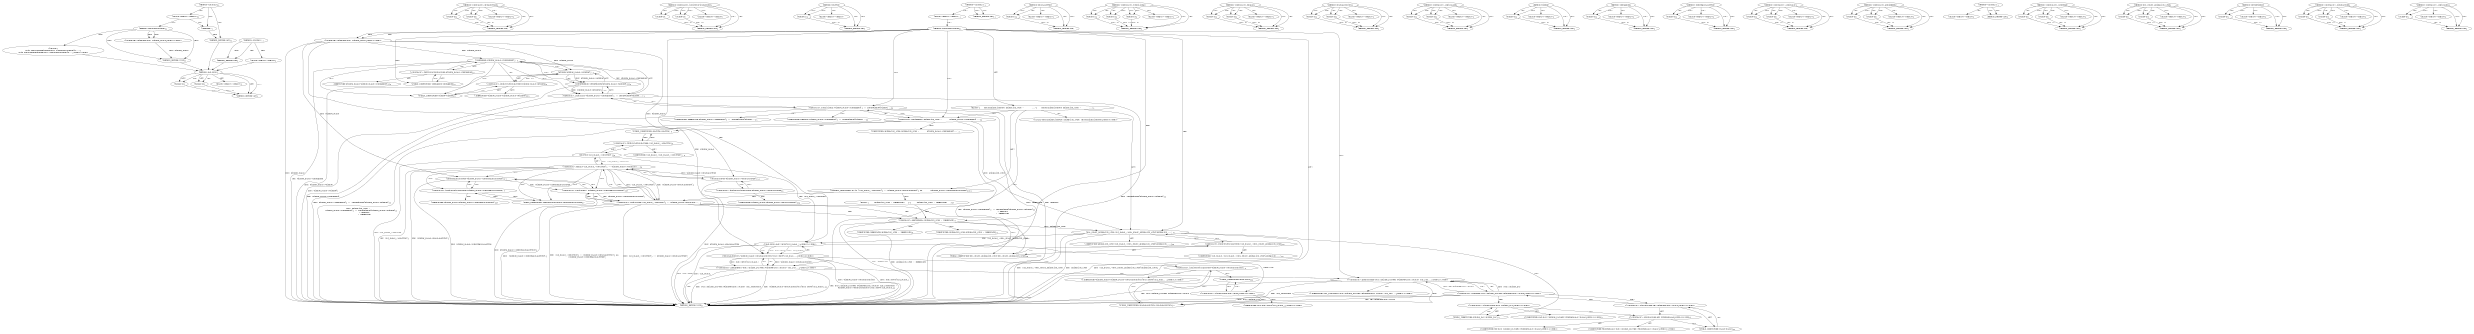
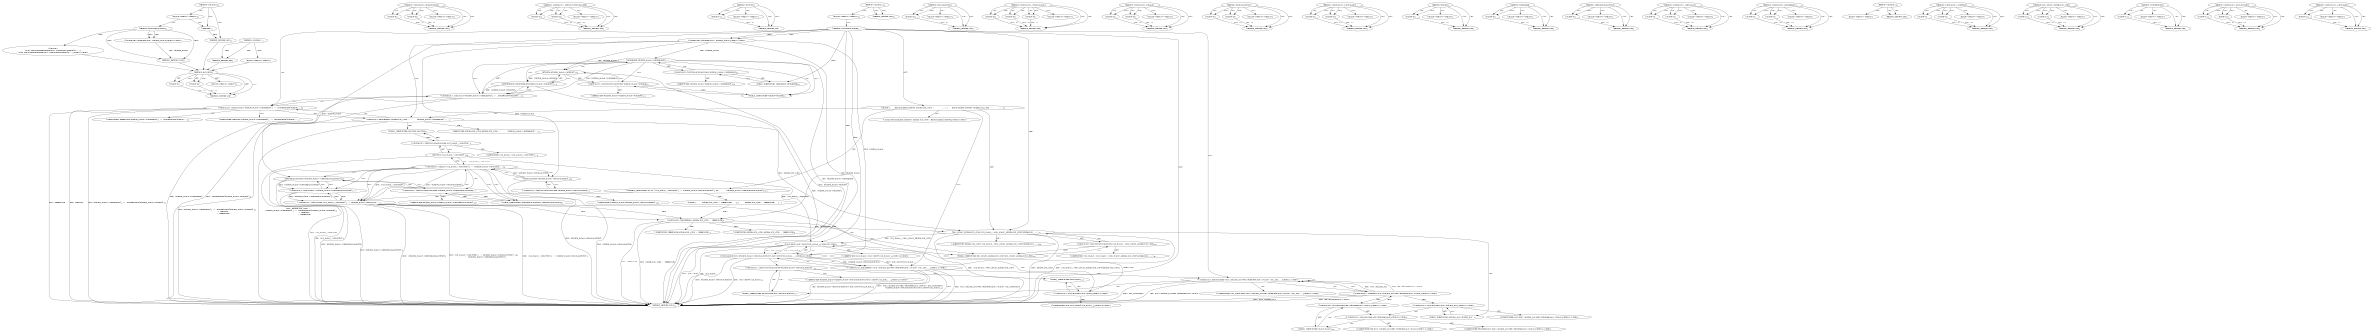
edge "(<operator>.indirectFieldAccess,window_state->window)" -> "(window,window_state->window())": label "DDG: p1" -> "CFG: "
node "<(IDENTIFIER,old_state_,std::move(old_state_))<SUB>12</SUB>>": added
edge "<(<operator>.fieldAccess,std::move)<SUB>12</SUB>>" -> "(FIELD_IDENTIFIER,SetStateObject,SetStateObject)": now "<(<operator>.fieldAccess,std::move)<SUB>12</SUB>>" -> "<(std.move,std::move(old_state_))<SUB>12</SUB>>"
